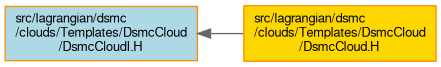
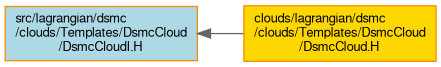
node "src/lagrangian/dsmc /clouds/Templates/DsmcCloud /DsmcCloud.H": label "src/lagrangian/dsmc /clouds/Templates/DsmcCloud /DsmcCloud.H" -> "clouds/lagrangian/dsmc /clouds/Templates/DsmcCloud /DsmcCloud.H"
